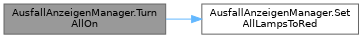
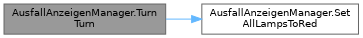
node "AusfallAnzeigenManager.Turn AllOn": label "AusfallAnzeigenManager.Turn AllOn" -> "AusfallAnzeigenManager.Turn Turn"
